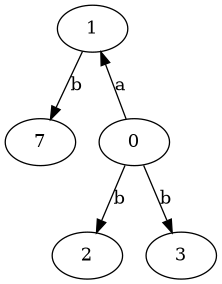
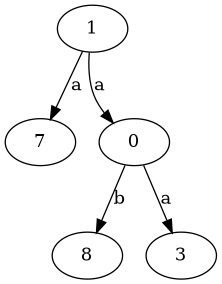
edge "1" -> "7": label "b" -> "a"
edge "0" -> "1": reversed
edge "0" -> "3": label "b" -> "a"
node "2": label "2" -> "8"
